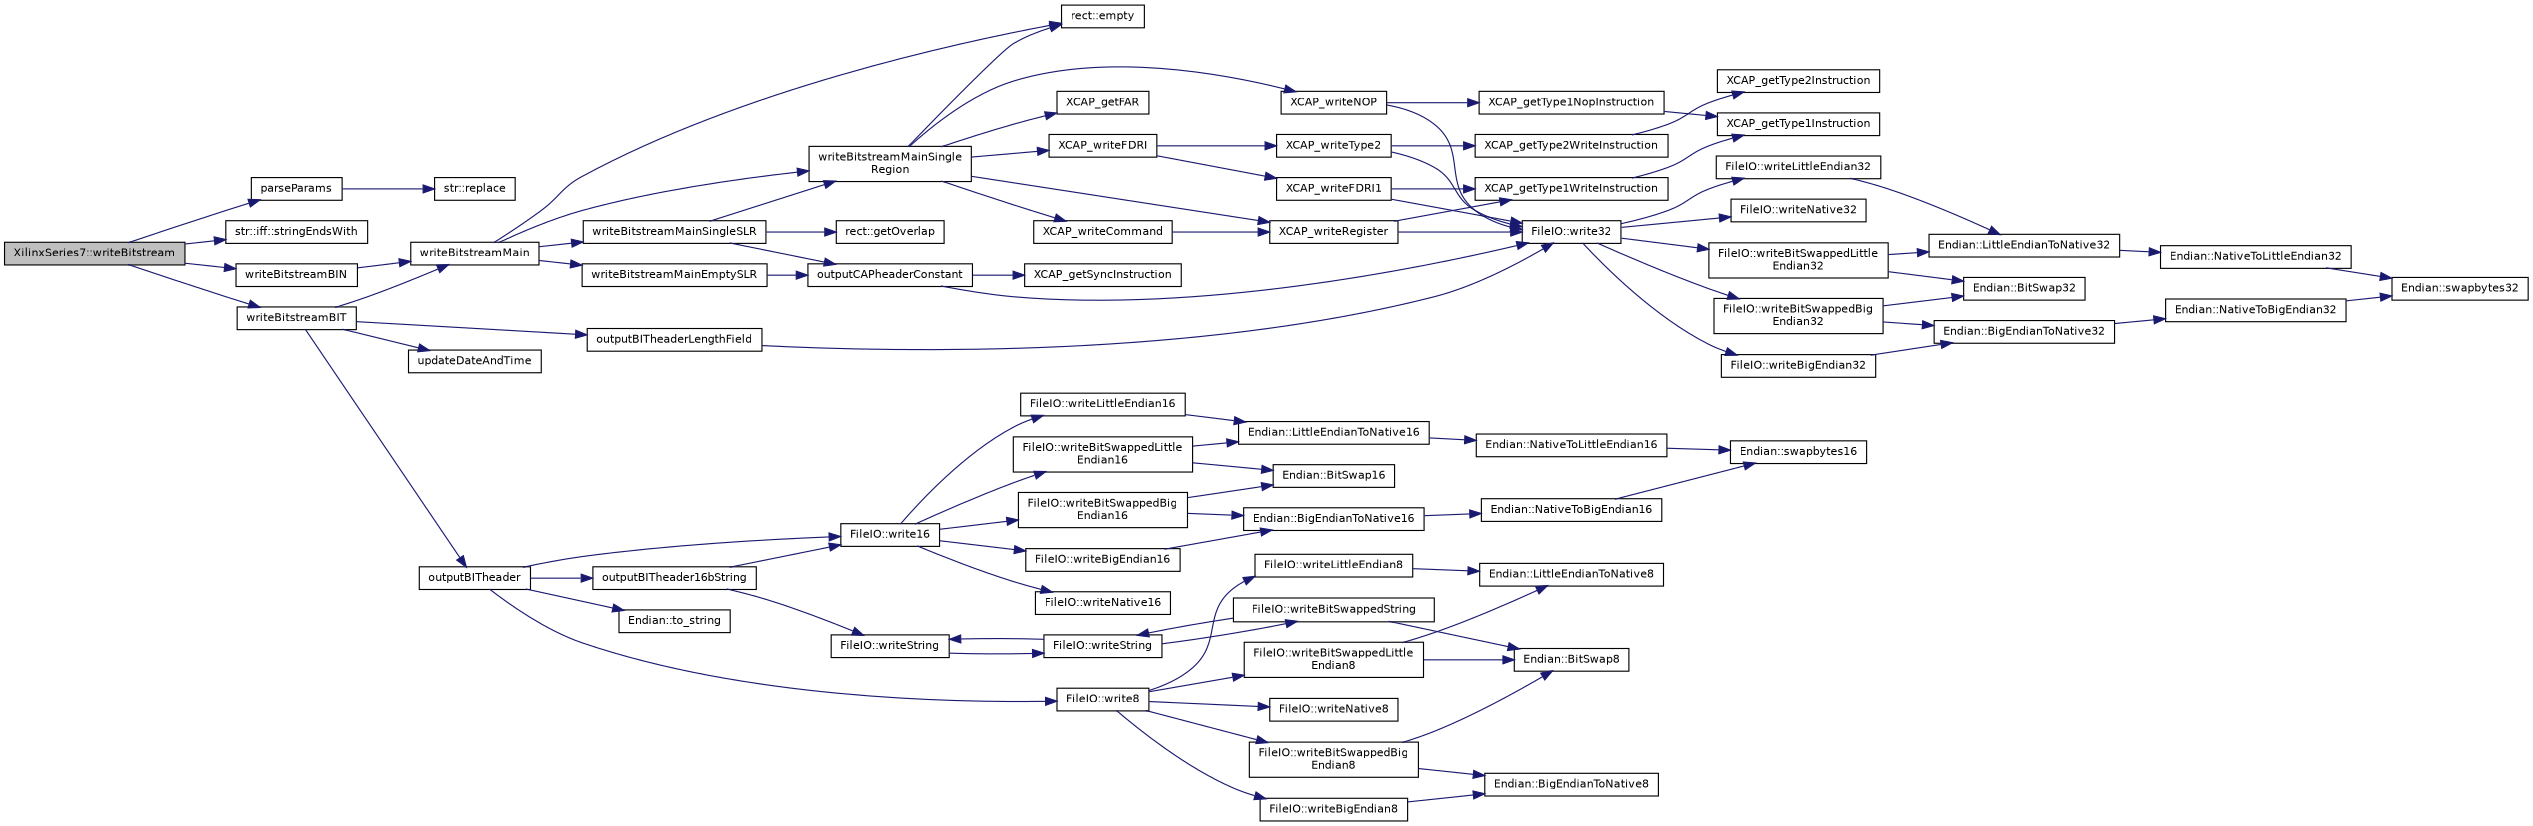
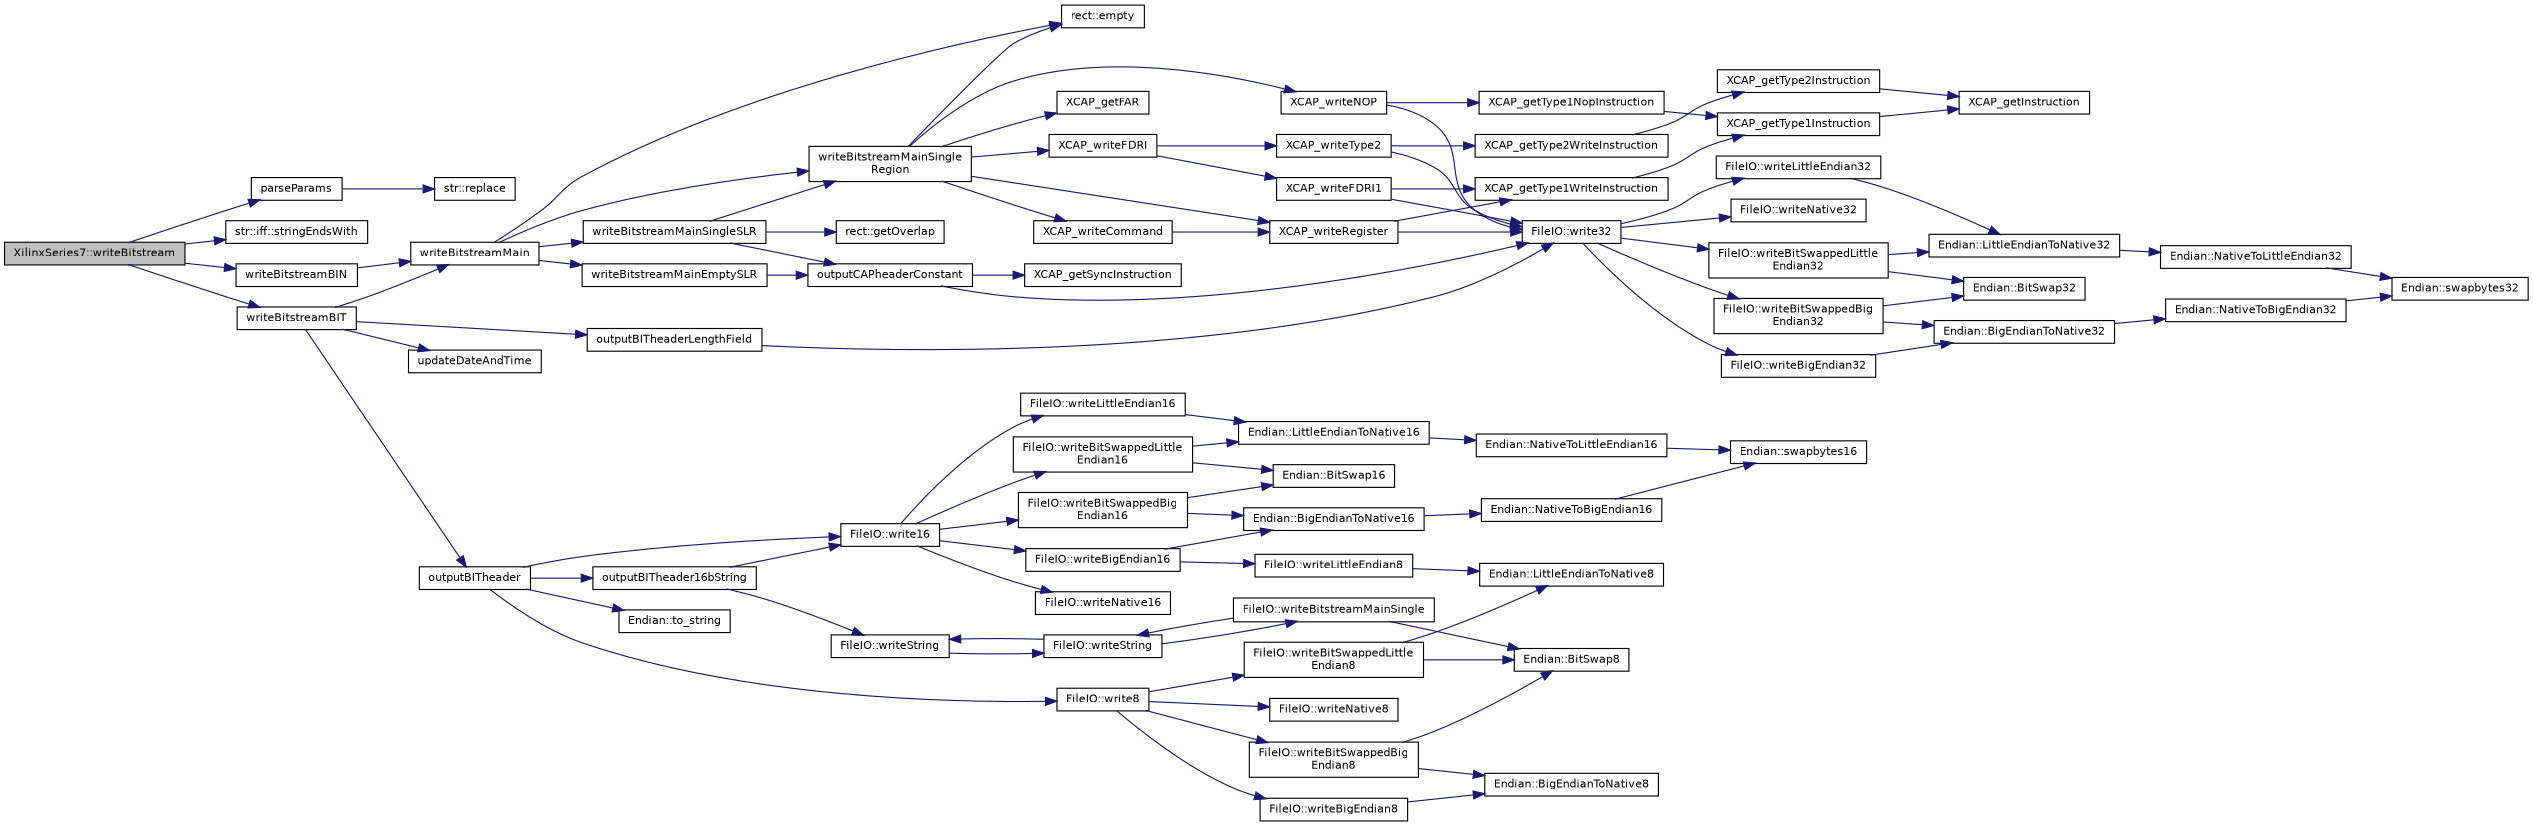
node "XCAP_getInstruction": added
node "FileIO::writeBitSwappedString": label "FileIO::writeBitSwappedString" -> "FileIO::writeBitstreamMainSingle"
edge "FileIO::write8" -> "FileIO::writeLittleEndian8": now "FileIO::writeBigEndian16" -> "FileIO::writeLittleEndian8"
